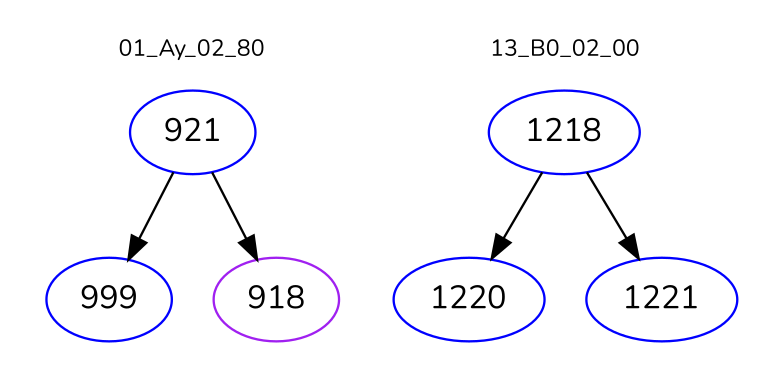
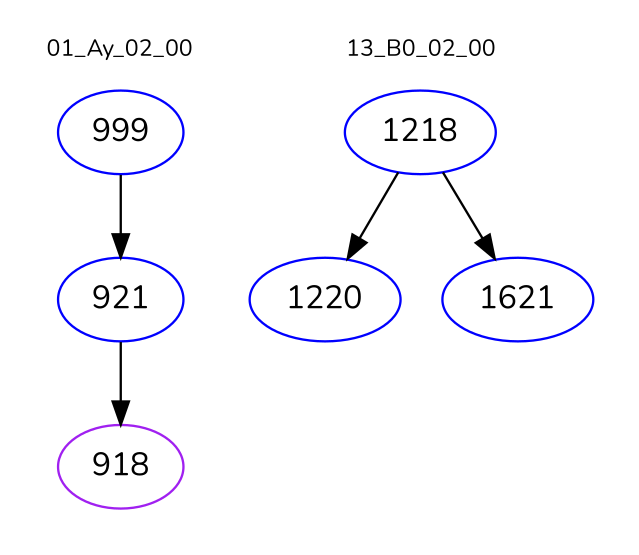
cluster "01_Ay_02_80": label "01_Ay_02_80" -> "01_Ay_02_00"
edge "921" -> "999": reversed
node "1221": label "1221" -> "1621"
